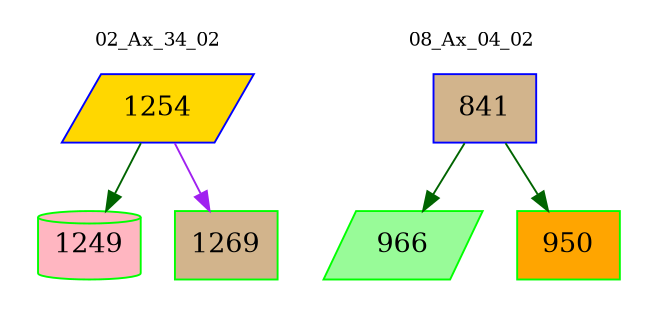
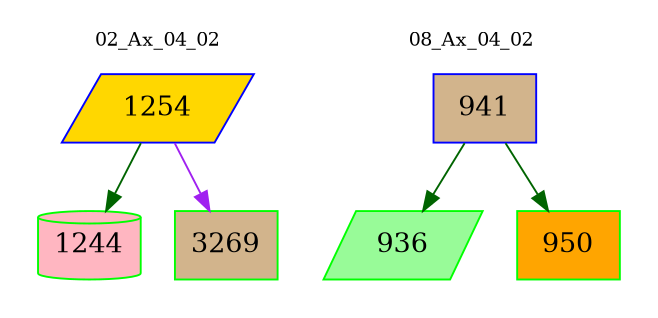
cluster "02_Ax_34_02": label "02_Ax_34_02" -> "02_Ax_04_02"
node "841": label "841" -> "941"
node "1249": label "1249" -> "1244"
node "1269": label "1269" -> "3269"
node "966": label "966" -> "936"
